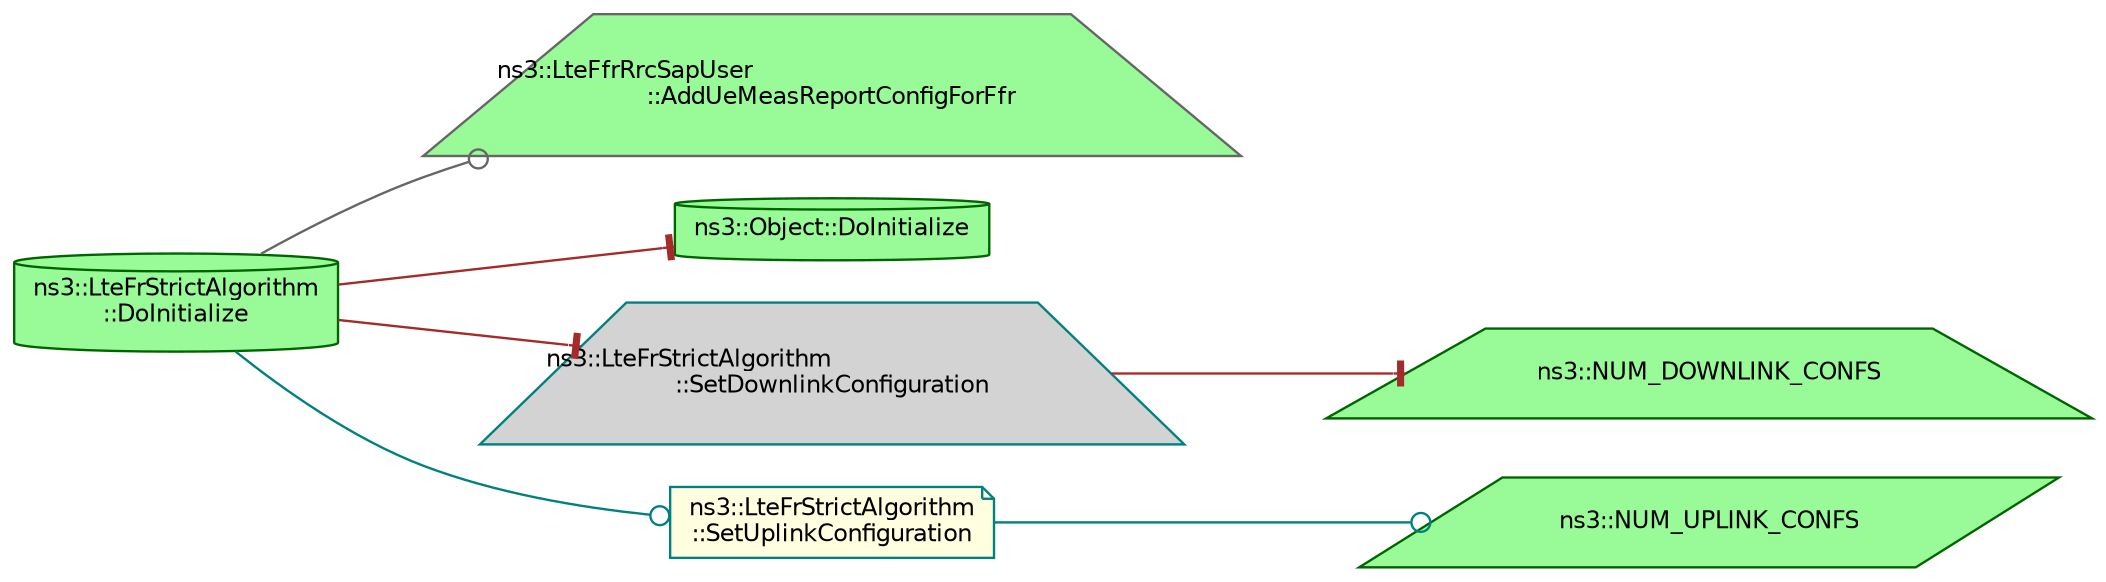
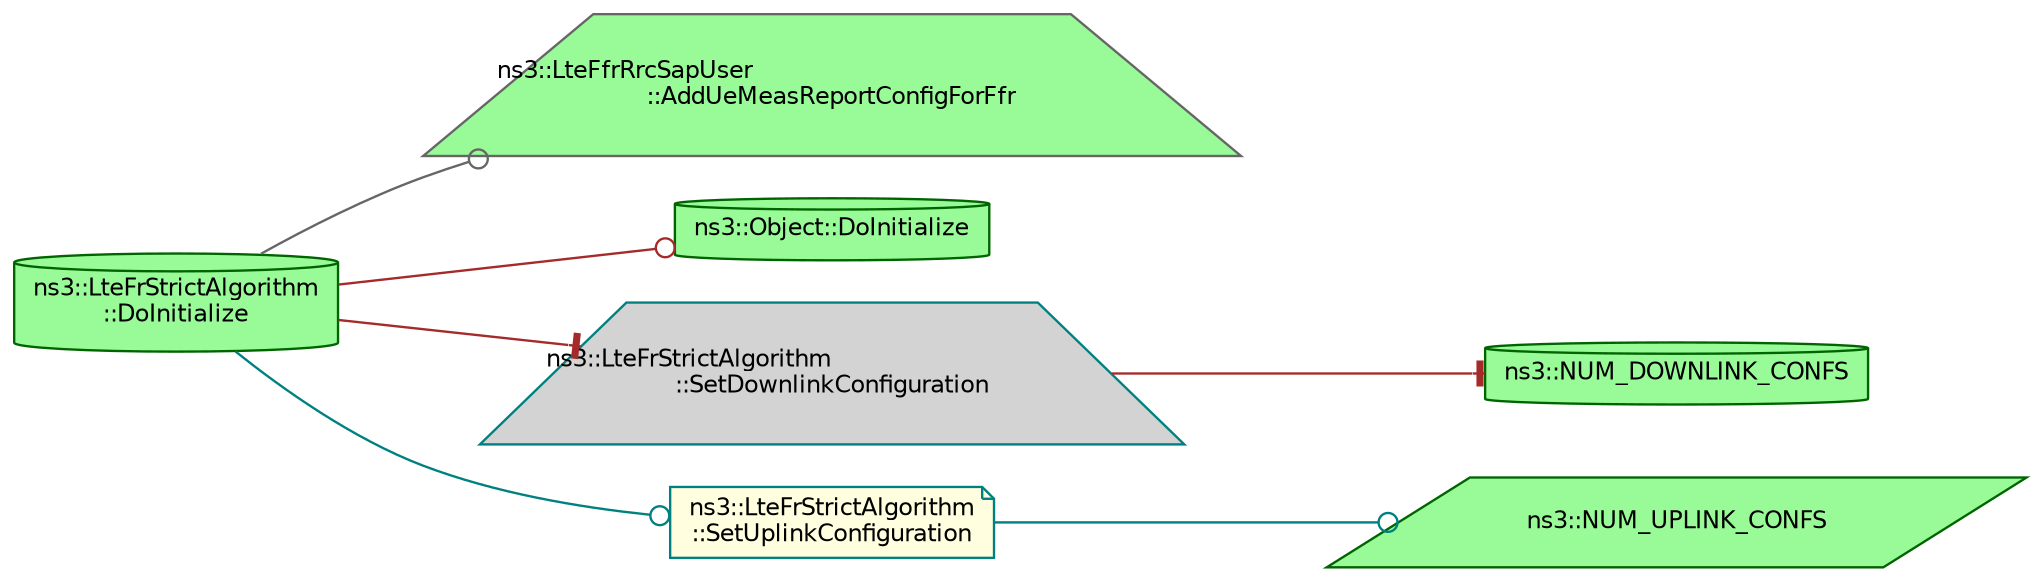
edge "ns3::LteFrStrictAlgorithm ::DoInitialize" -> "ns3::Object::DoInitialize": arrowhead tee -> odot
node "ns3::NUM_DOWNLINK_CONFS": shape trapezium -> cylinder
